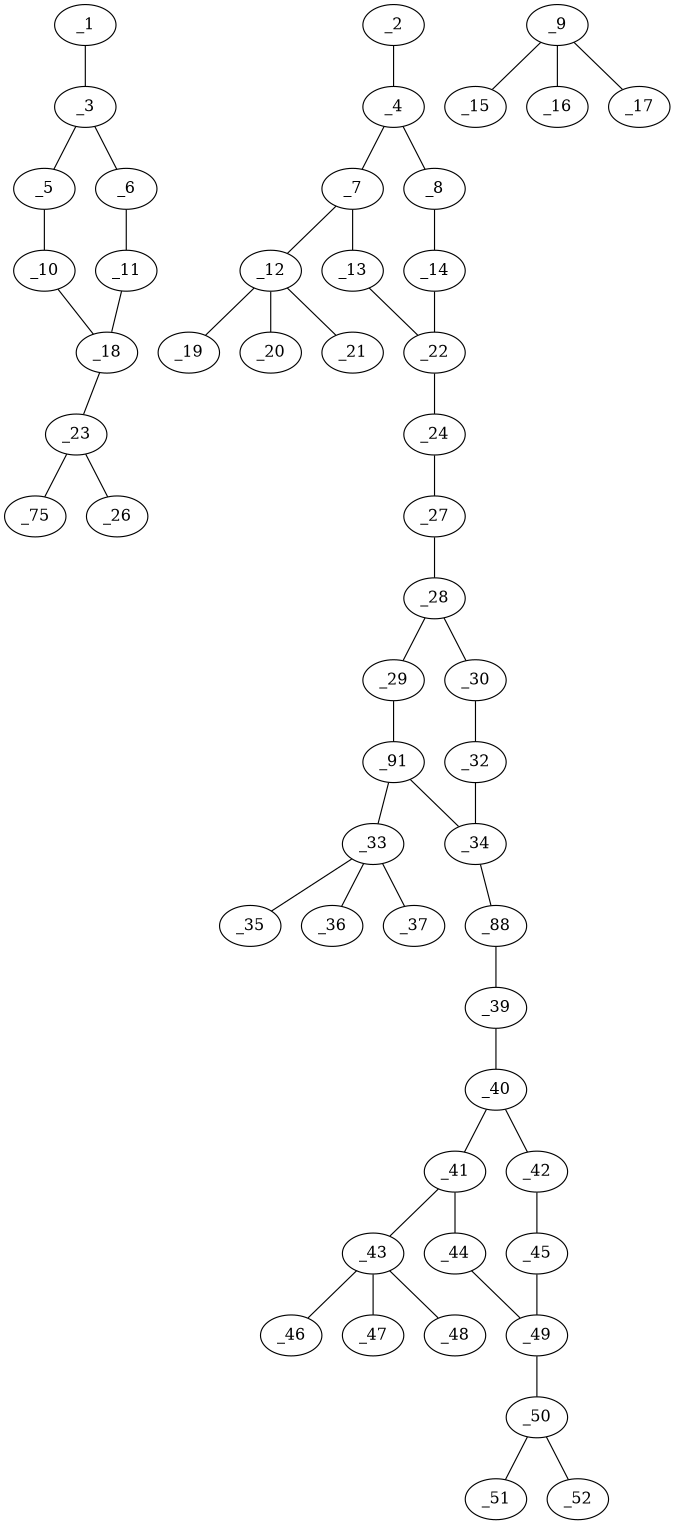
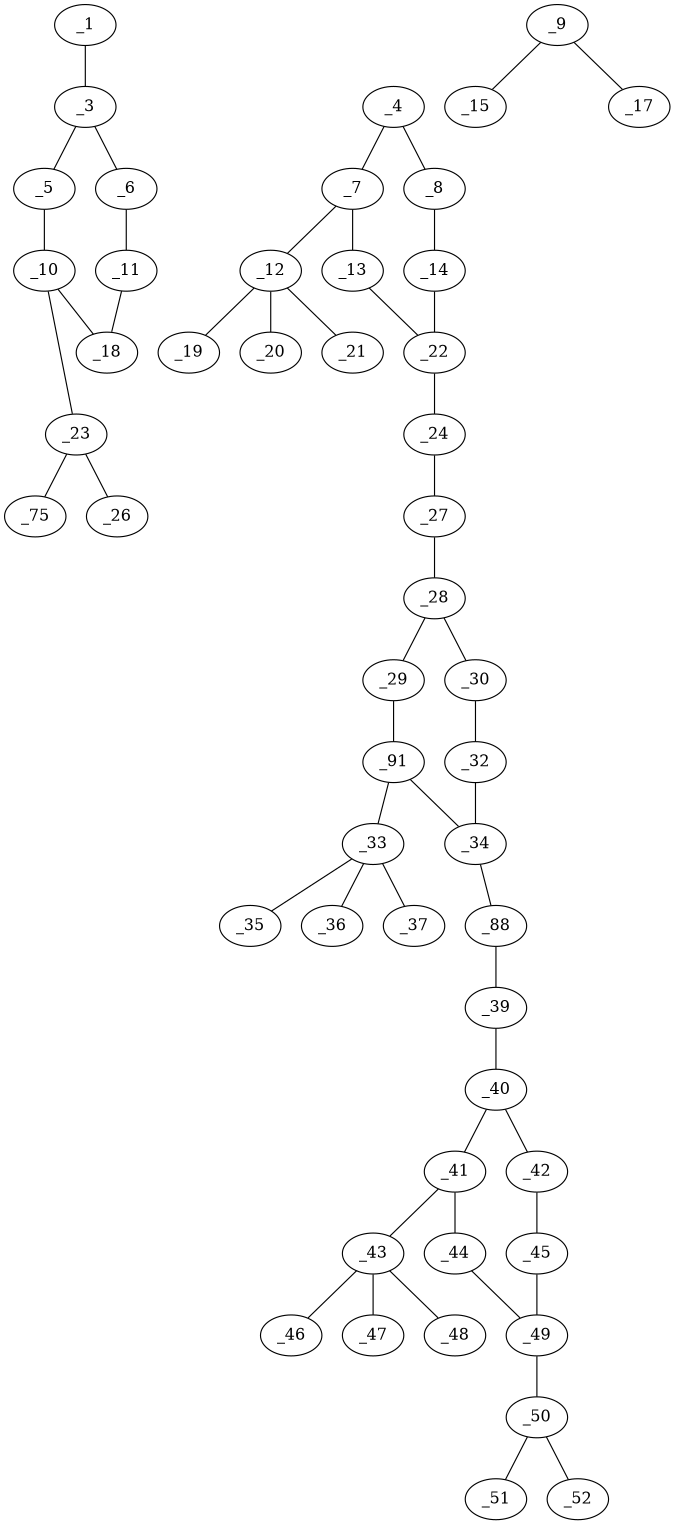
node "_2": removed
node "_16": removed
edge "_18" -- "_23": now "_10" -- "_23"
